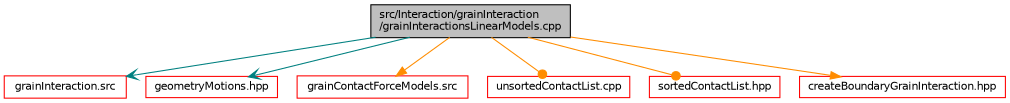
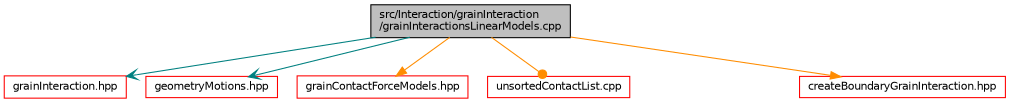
node "grainInteraction.src": label "grainInteraction.src" -> "grainInteraction.hpp"
node "grainContactForceModels.src": label "grainContactForceModels.src" -> "grainContactForceModels.hpp"
node "sortedContactList.hpp": removed
